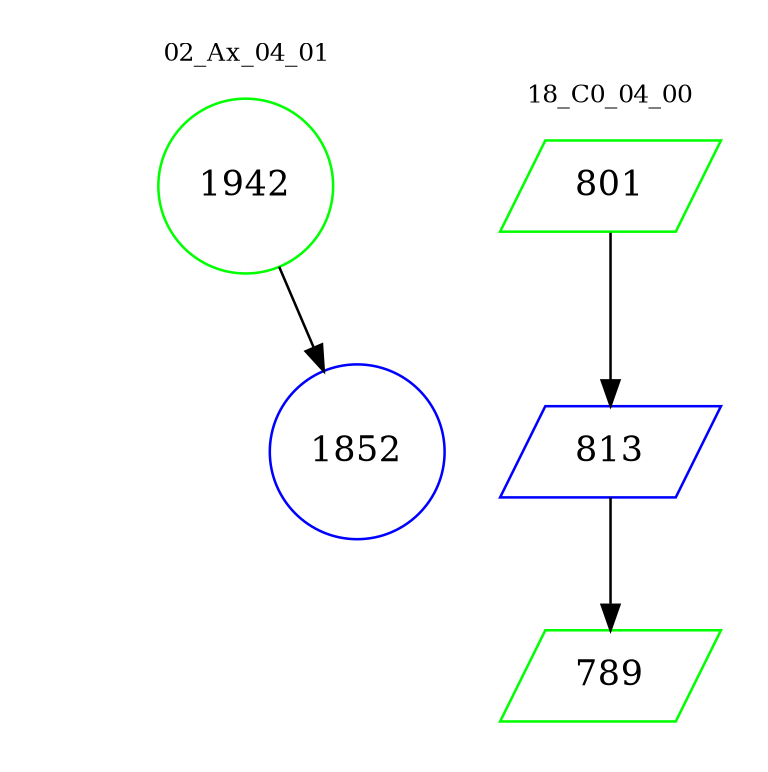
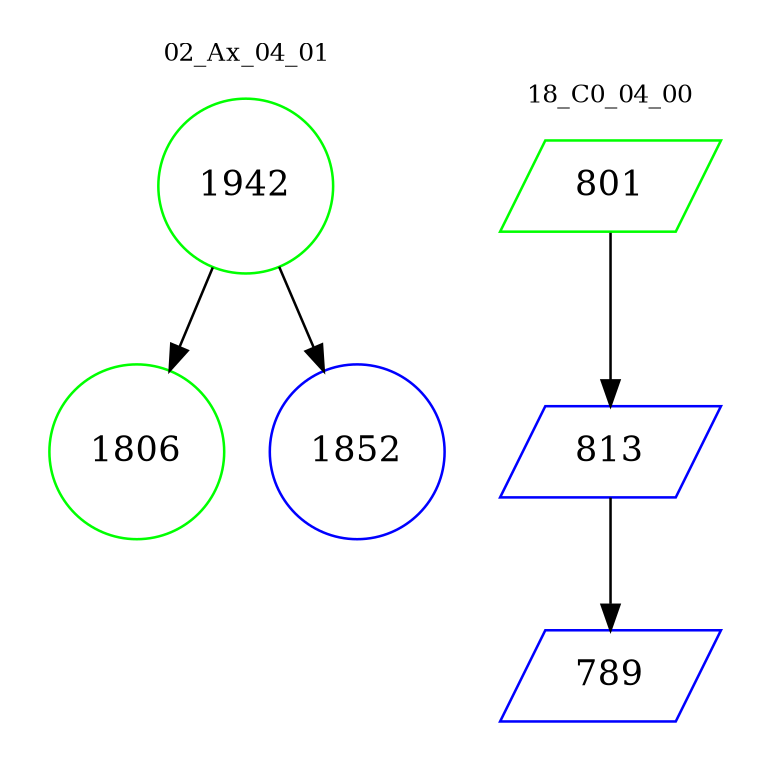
node "1806": added
node "789": color green -> blue
